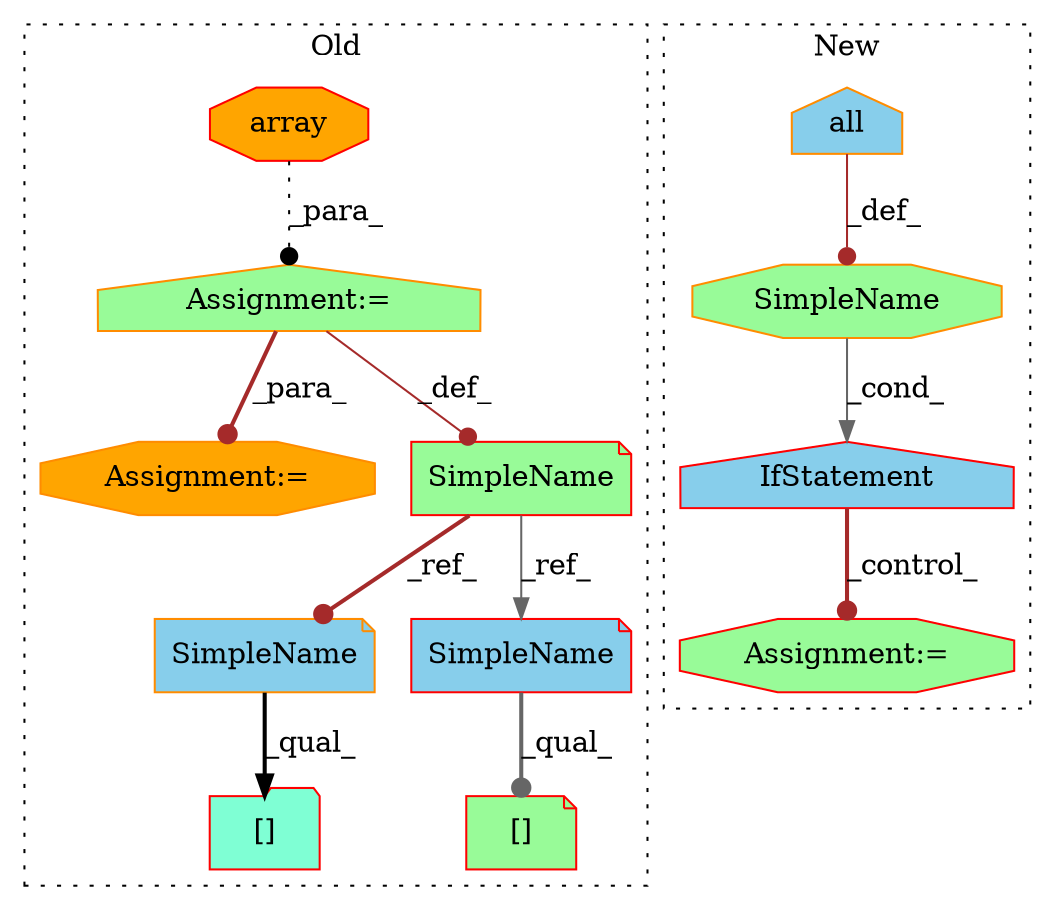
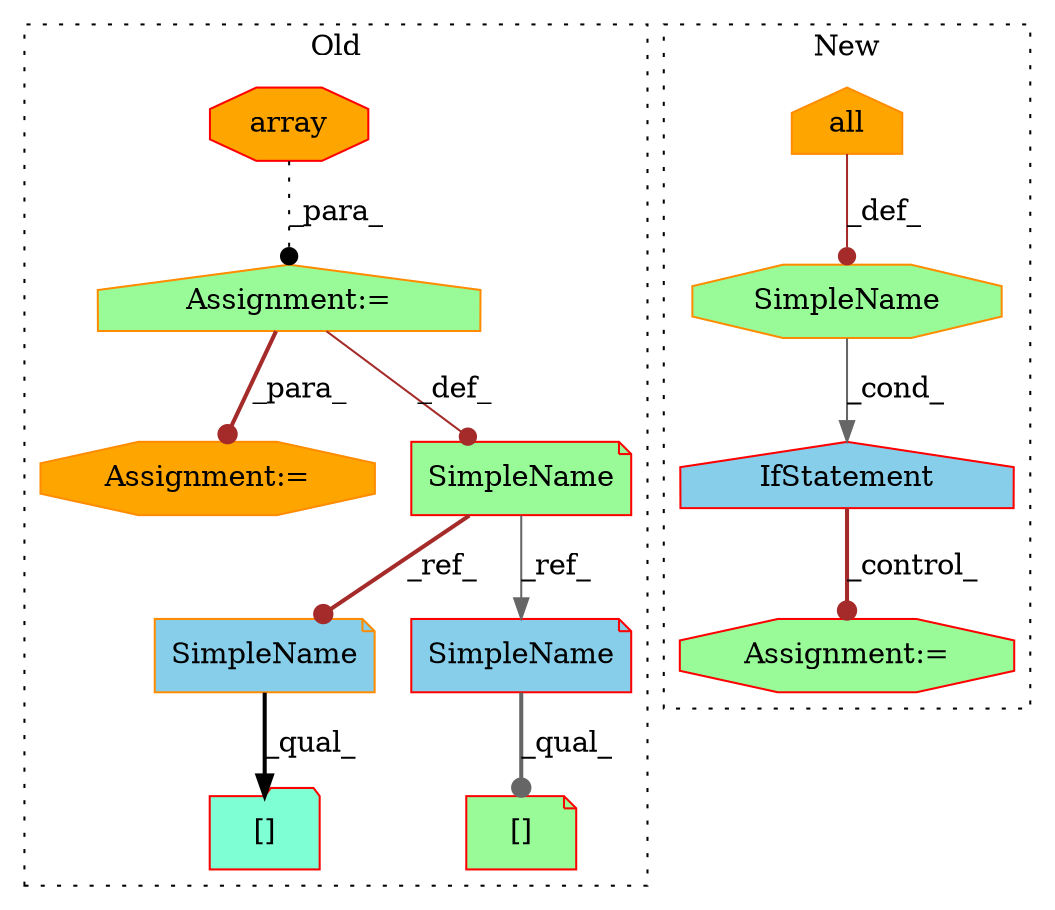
node "all": fillcolor skyblue -> orange
